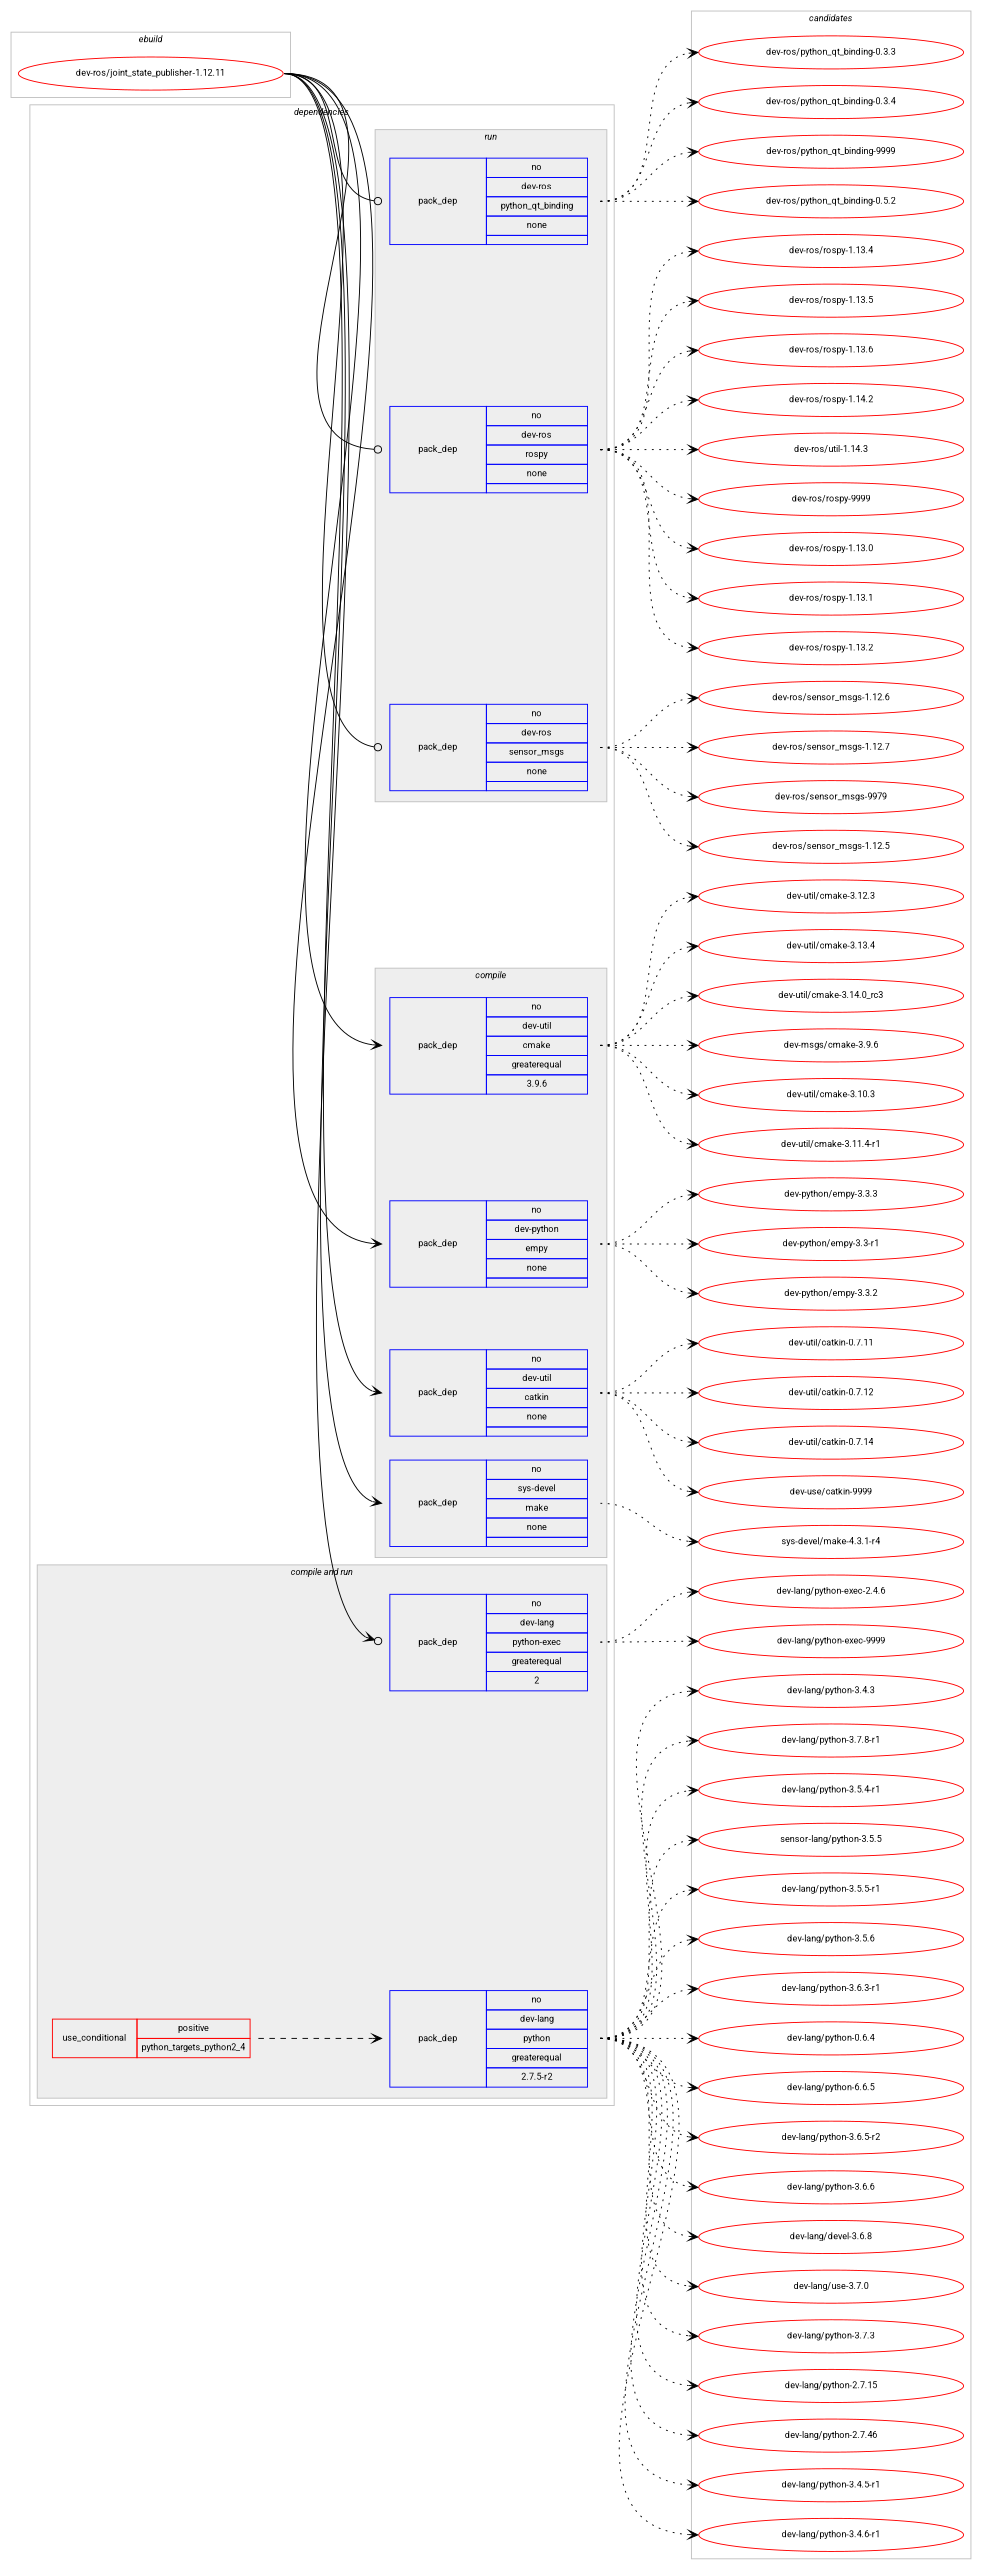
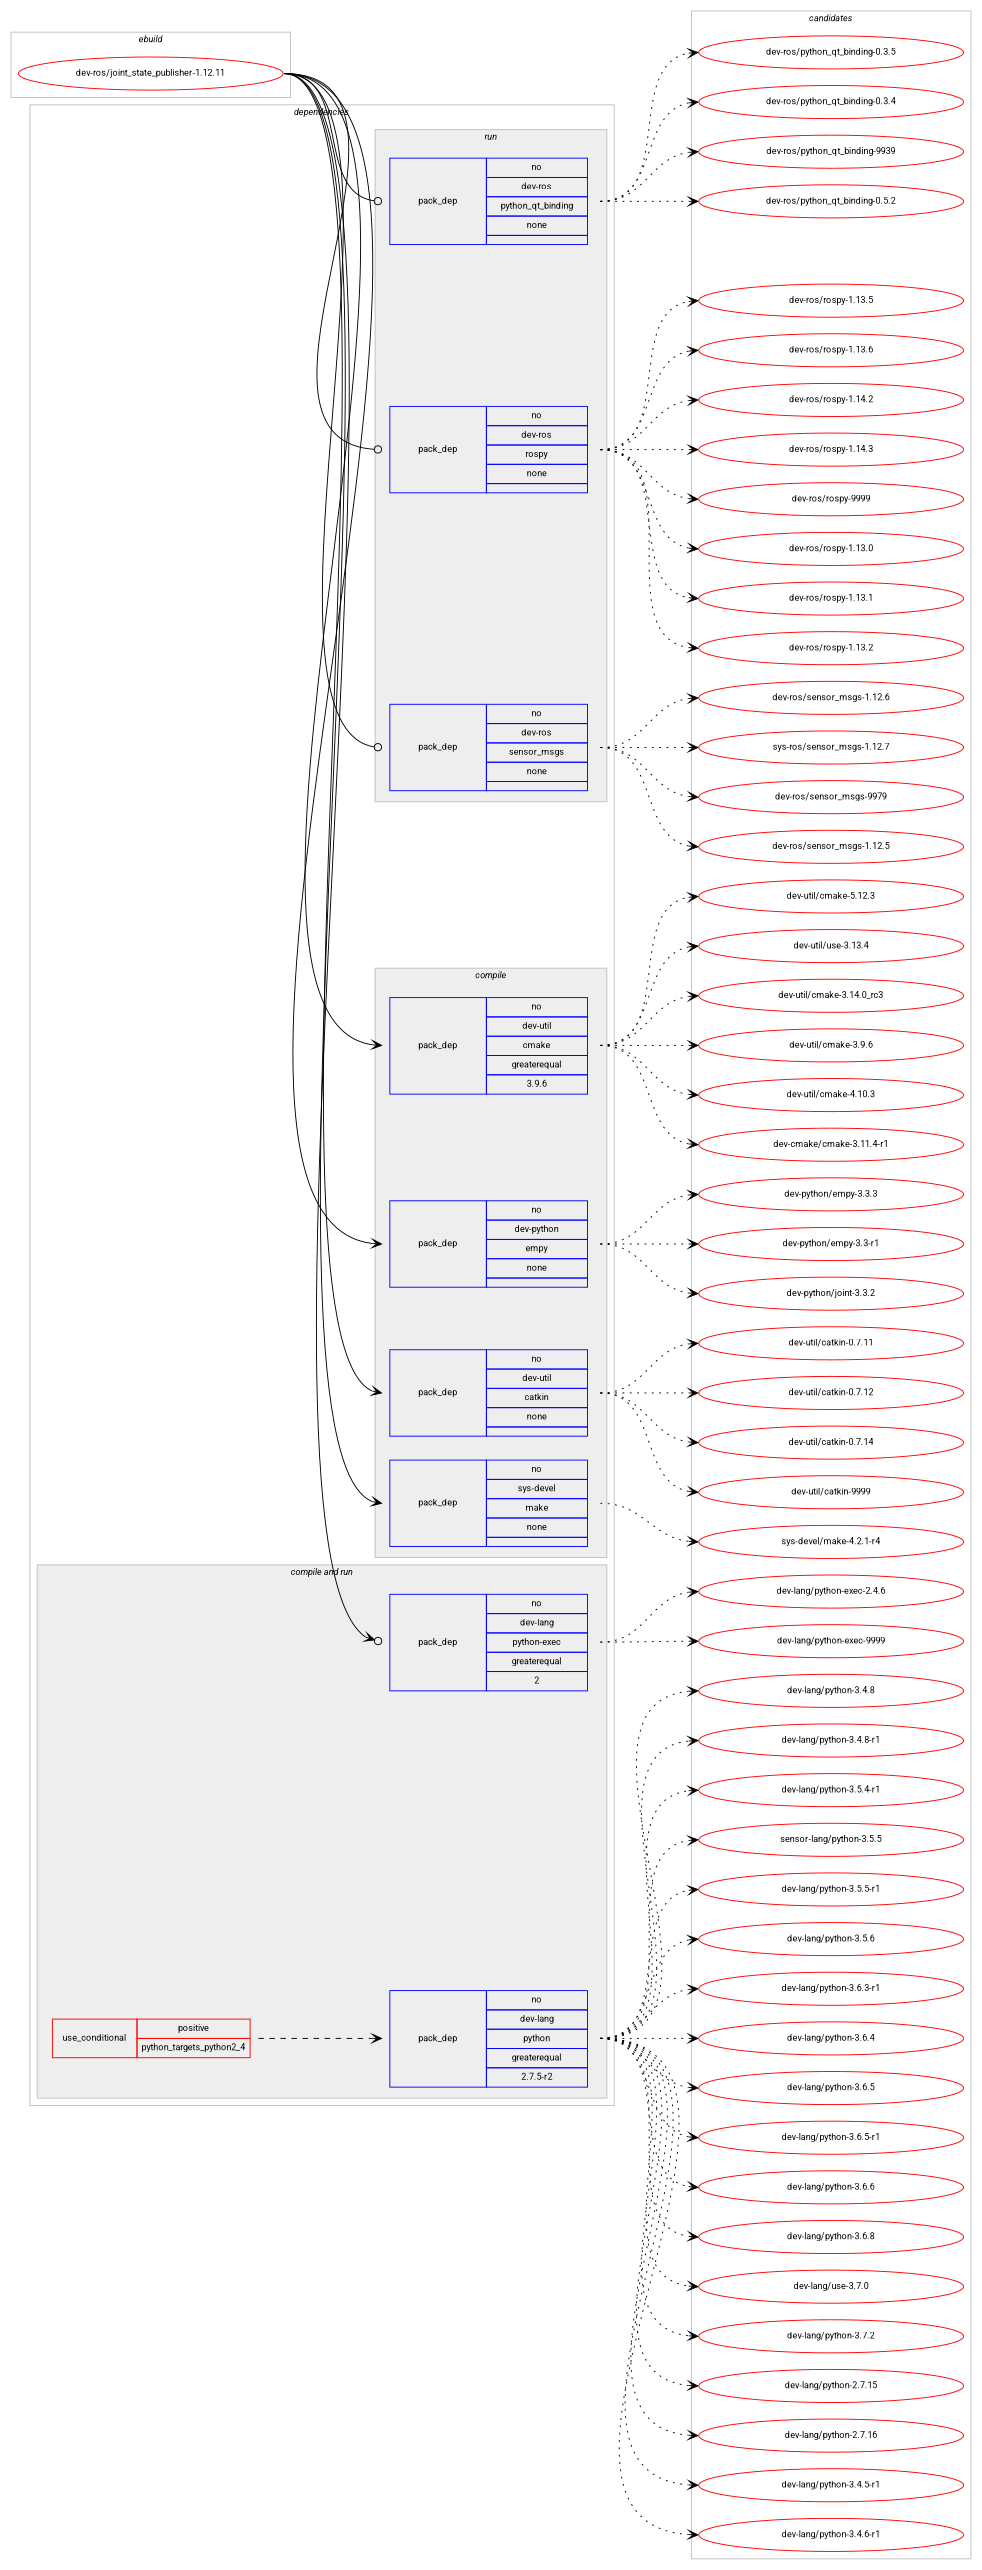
node "dev-ros/python_qt_binding-0.3.3": label "dev-ros/python_qt_binding-0.3.3" -> "dev-ros/python_qt_binding-0.3.5"
node "dev-ros/python_qt_binding-9999": label "dev-ros/python_qt_binding-9999" -> "dev-ros/python_qt_binding-9939"
node "dev-ros/rospy-1.13.4": removed
node "dev-ros/util-1.14.3": label "dev-ros/util-1.14.3" -> "dev-ros/rospy-1.14.3"
node "dev-ros/sensor_msgs-1.12.7": label "dev-ros/sensor_msgs-1.12.7" -> "sys-ros/sensor_msgs-1.12.7"
node "dev-util/cmake-3.12.3": label "dev-util/cmake-3.12.3" -> "dev-util/cmake-5.12.3"
node "dev-util/cmake-3.13.4": label "dev-util/cmake-3.13.4" -> "dev-util/use-3.13.4"
node "dev-msgs/cmake-3.9.6": label "dev-msgs/cmake-3.9.6" -> "dev-util/cmake-3.9.6"
node "dev-util/cmake-3.10.3": label "dev-util/cmake-3.10.3" -> "dev-util/cmake-4.10.3"
node "dev-util/cmake-3.11.4-r1": label "dev-util/cmake-3.11.4-r1" -> "dev-cmake/cmake-3.11.4-r1"
node "dev-python/empy-3.3.2": label "dev-python/empy-3.3.2" -> "dev-python/joint-3.3.2"
node "dev-use/catkin-9999": label "dev-use/catkin-9999" -> "dev-util/catkin-9999"
node "sys-devel/make-4.3.1-r4": label "sys-devel/make-4.3.1-r4" -> "sys-devel/make-4.2.1-r4"
node "dev-lang/python-3.4.3": label "dev-lang/python-3.4.3" -> "dev-lang/python-3.4.8"
node "dev-lang/python-3.7.8-r1": label "dev-lang/python-3.7.8-r1" -> "dev-lang/python-3.4.8-r1"
node "dev-lang/python-0.6.4": label "dev-lang/python-0.6.4" -> "dev-lang/python-3.6.4"
node "dev-lang/python-6.6.5": label "dev-lang/python-6.6.5" -> "dev-lang/python-3.6.5"
node "dev-lang/python-3.6.5-r2": label "dev-lang/python-3.6.5-r2" -> "dev-lang/python-3.6.5-r1"
node "dev-lang/devel-3.6.8": label "dev-lang/devel-3.6.8" -> "dev-lang/python-3.6.8"
node "dev-lang/python-3.7.3": label "dev-lang/python-3.7.3" -> "dev-lang/python-3.7.2"
node "dev-lang/python-2.7.46": label "dev-lang/python-2.7.46" -> "dev-lang/python-2.7.16"
